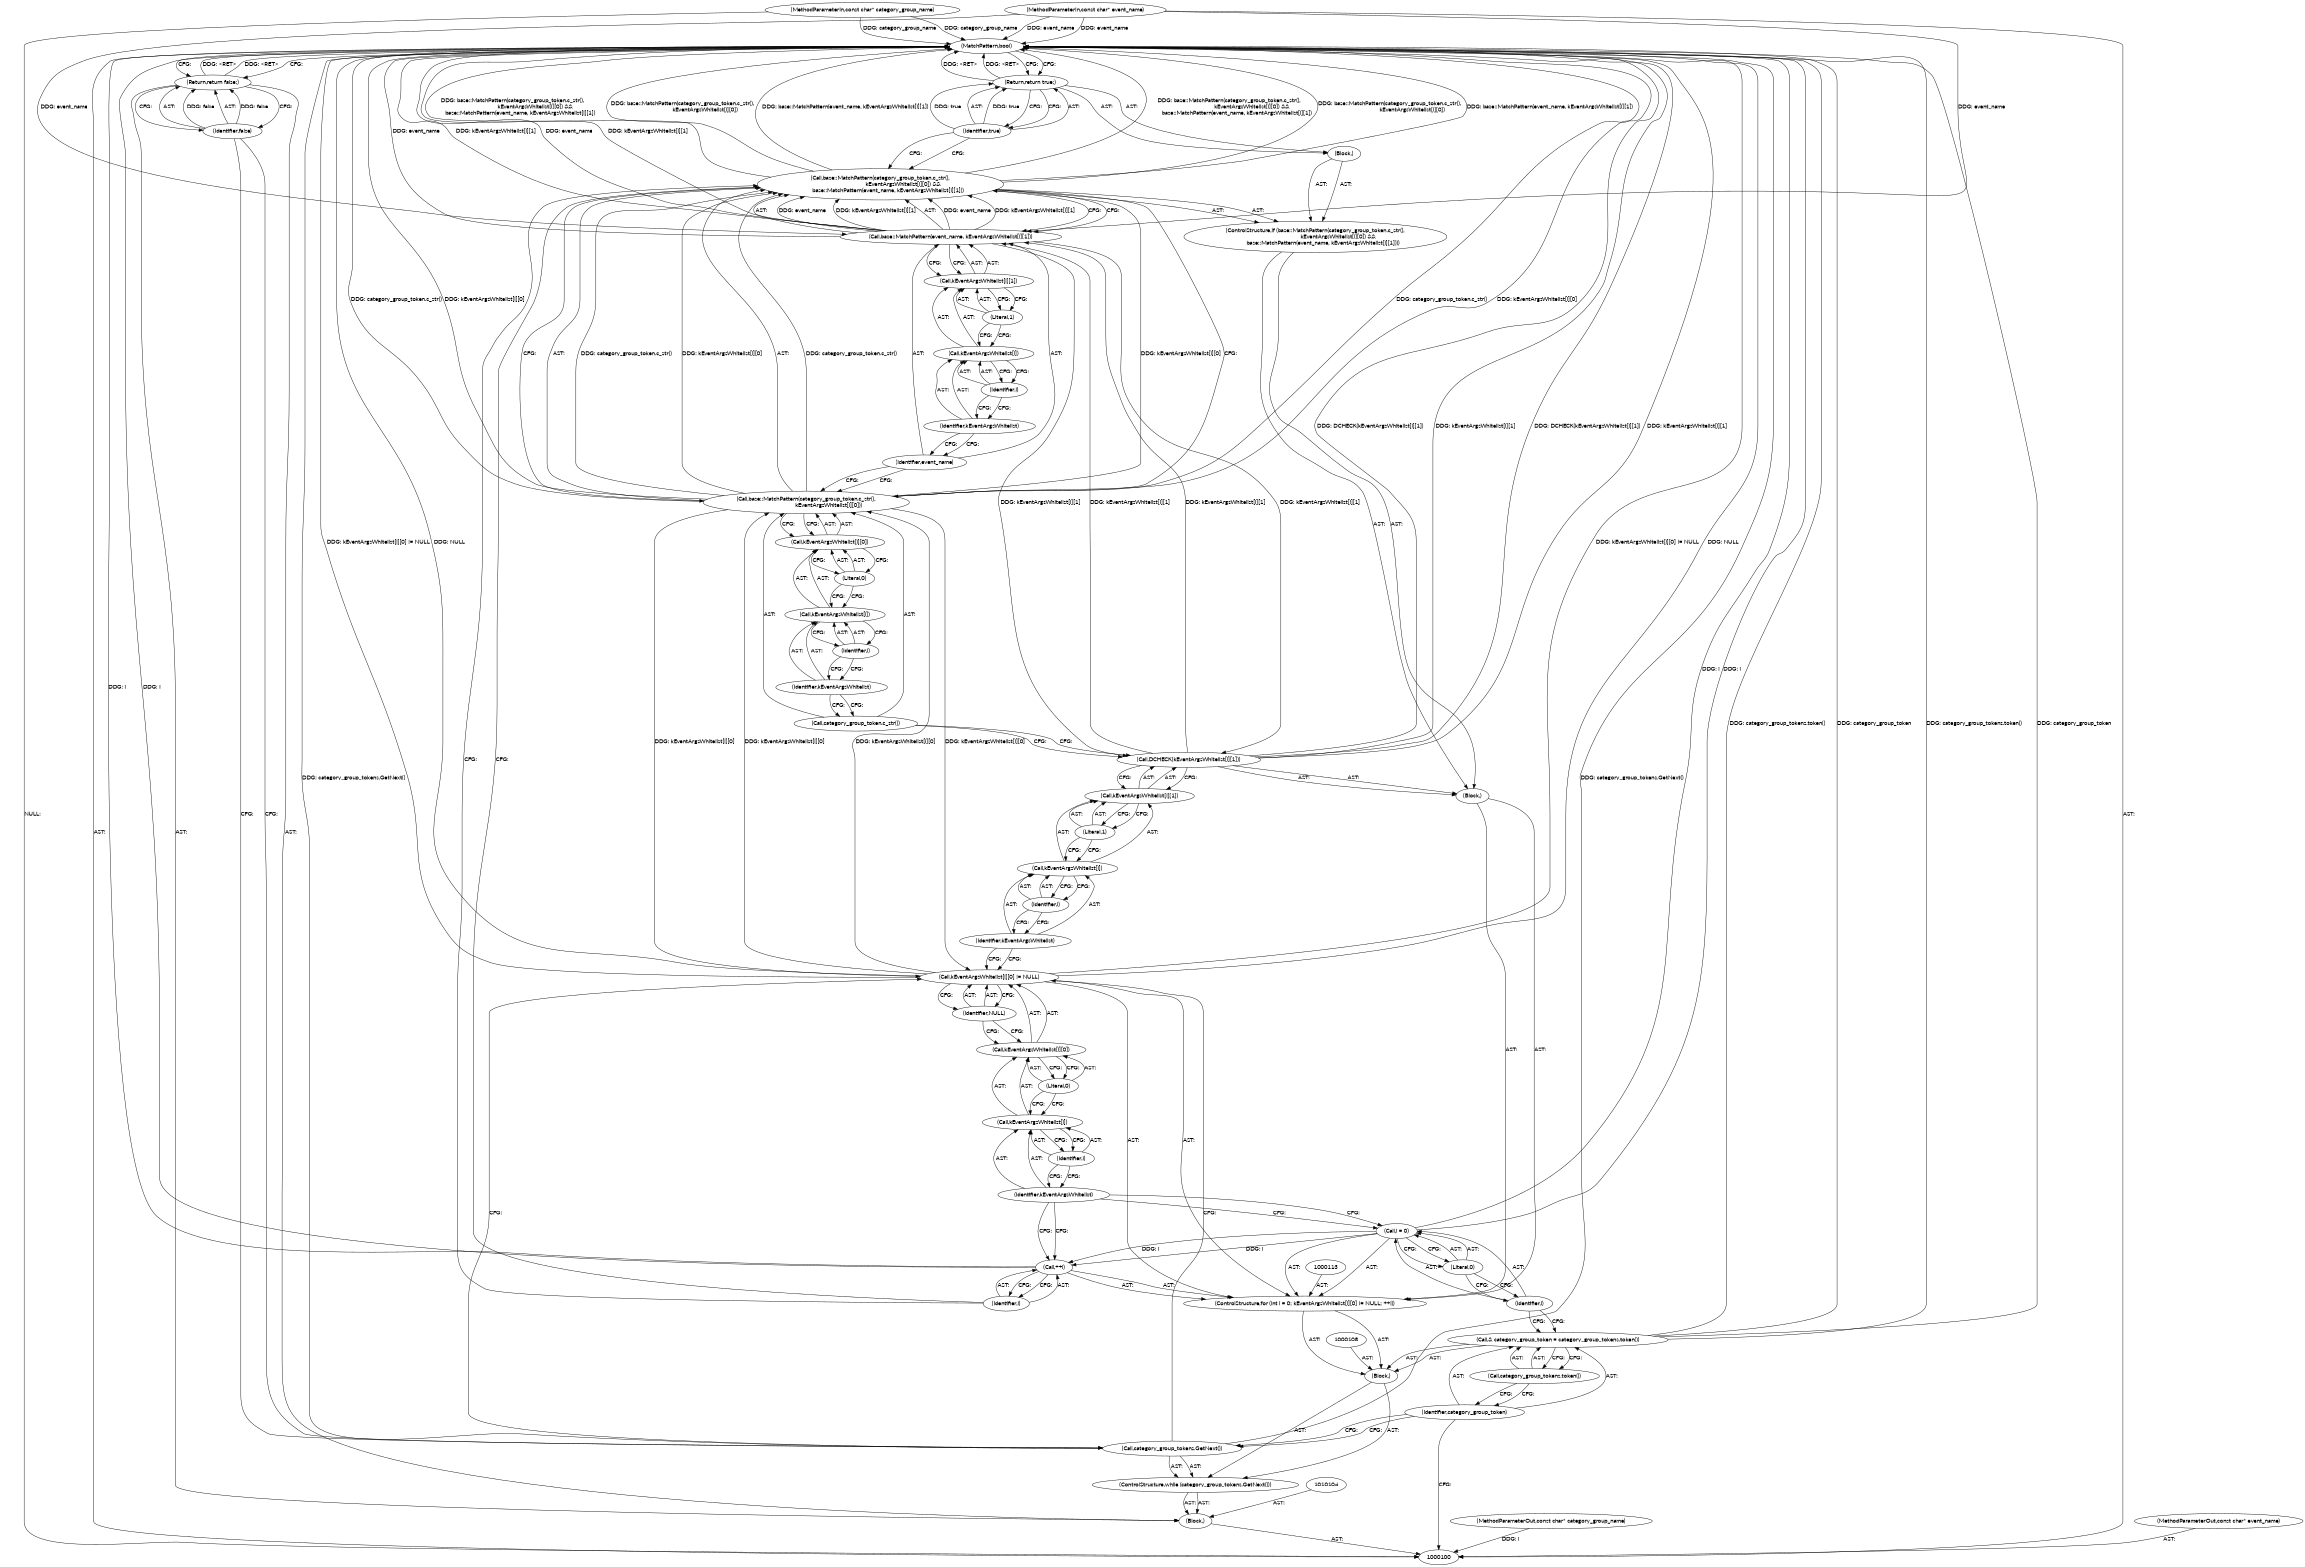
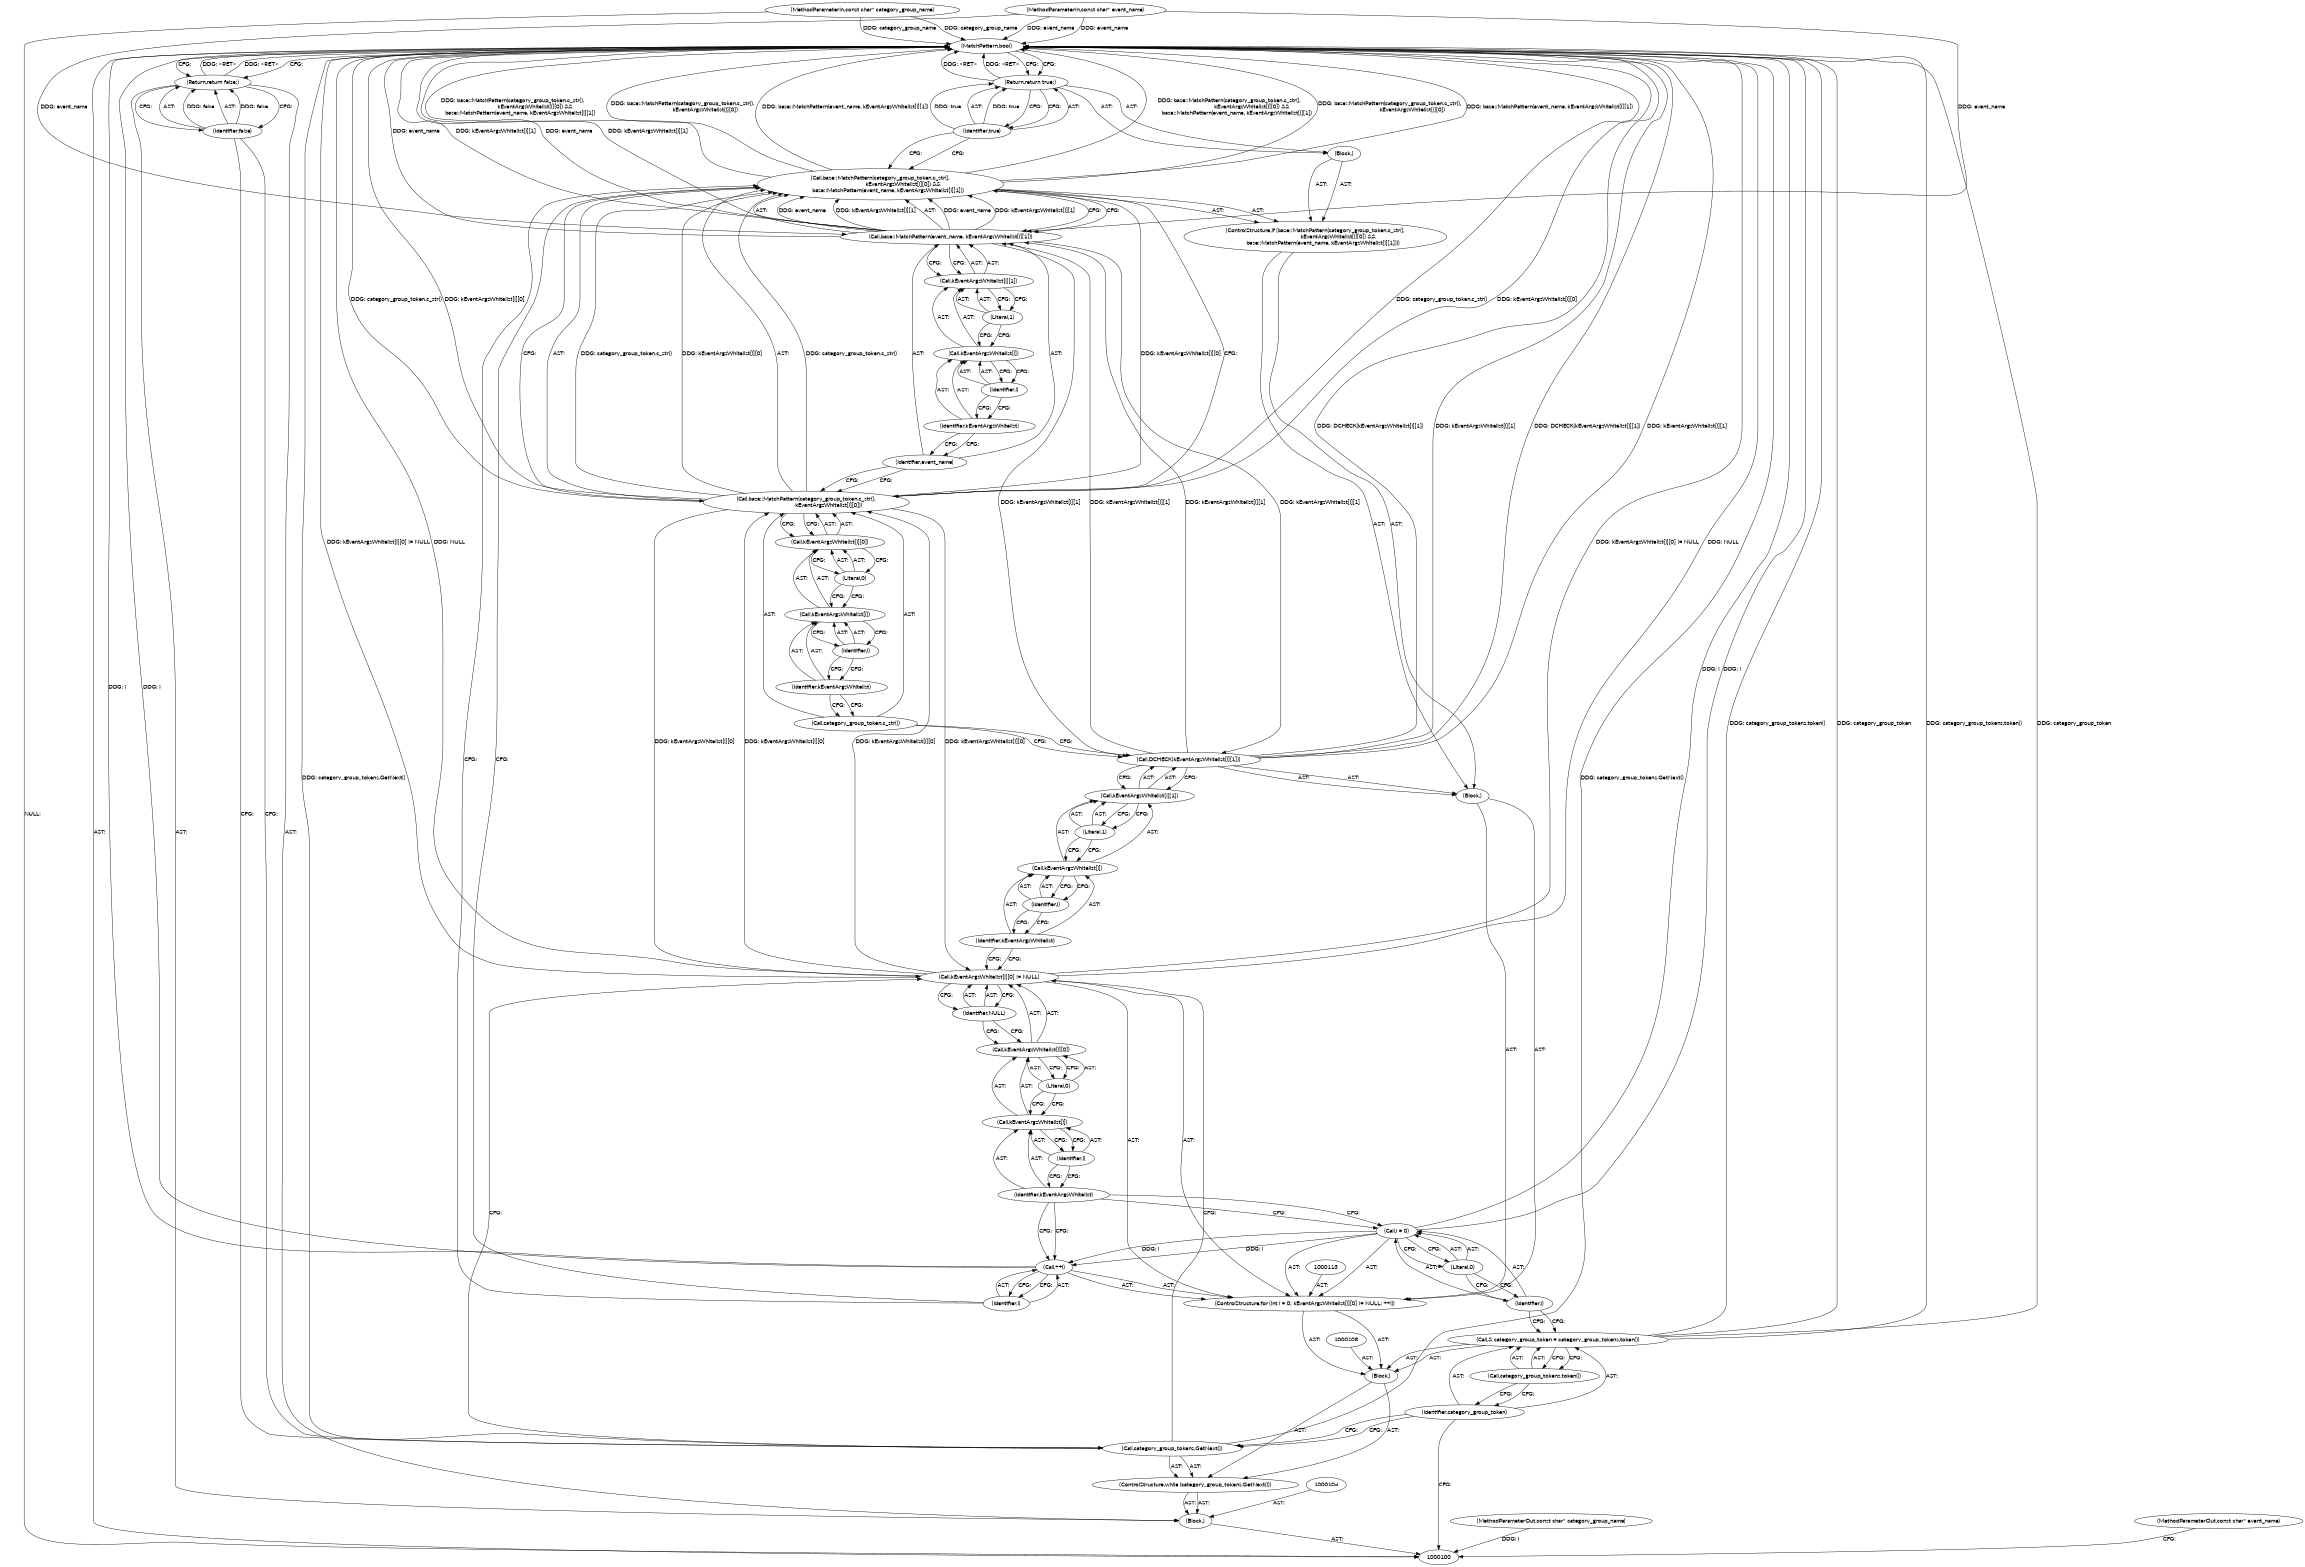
edge "(MethodParameterIn,const char* event_name)" -> "1000100": removed, label "AST:"
node "1010104": label "1010104" -> "1000104"
edge "(MethodParameterOut,const char* event_name)" -> "1000100": label "AST: " -> "CFG: "
